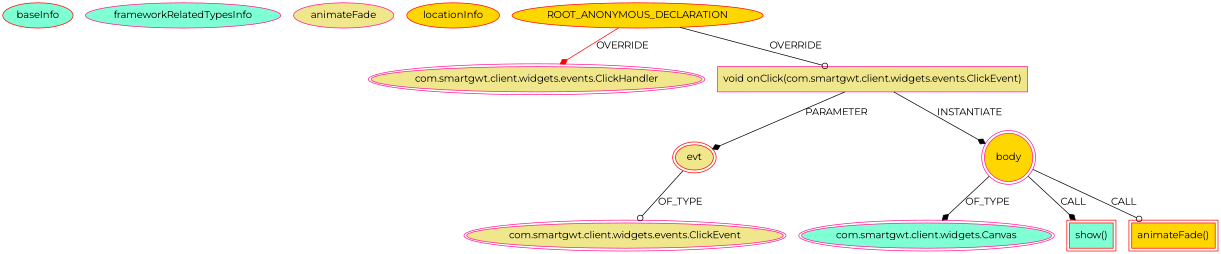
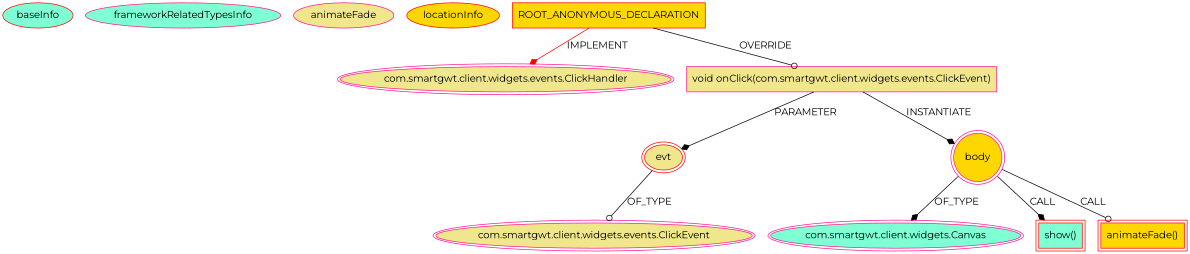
node "ROOT_ANONYMOUS_DECLARATION": shape ellipse -> box
edge "ROOT_ANONYMOUS_DECLARATION" -> "com.smartgwt.client.widgets.events.ClickHandler": label "OVERRIDE" -> "IMPLEMENT"
